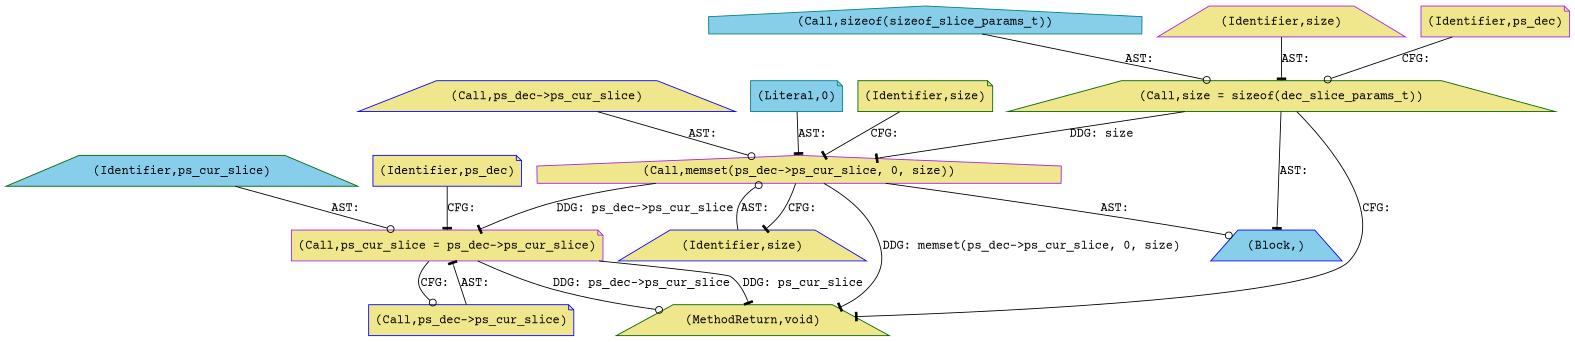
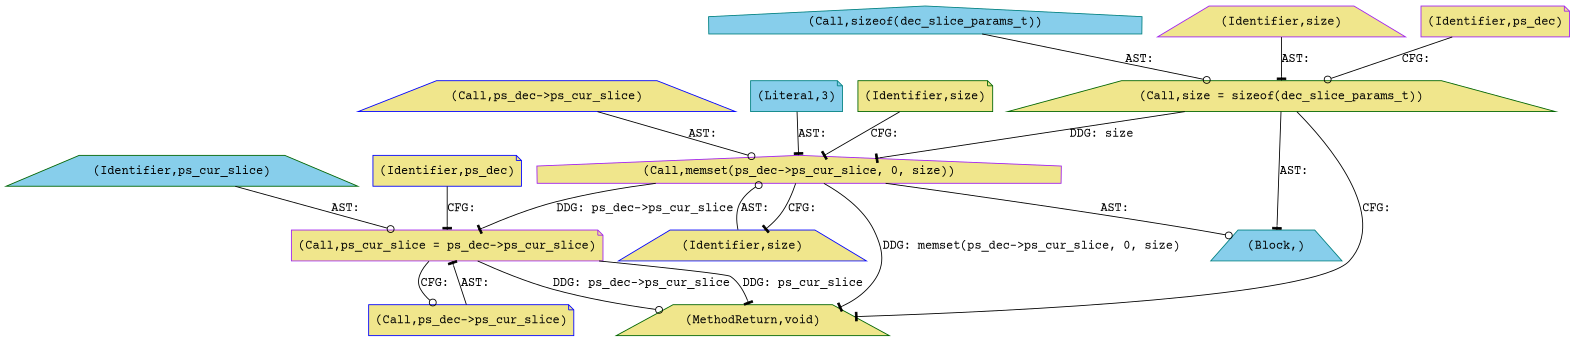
node "(Call,sizeof(sizeof_slice_params_t))": label "(Call,sizeof(sizeof_slice_params_t))" -> "(Call,sizeof(dec_slice_params_t))"
node "(Literal,0)": label "(Literal,0)" -> "(Literal,3)"
node "(Block,)": color blue -> teal
